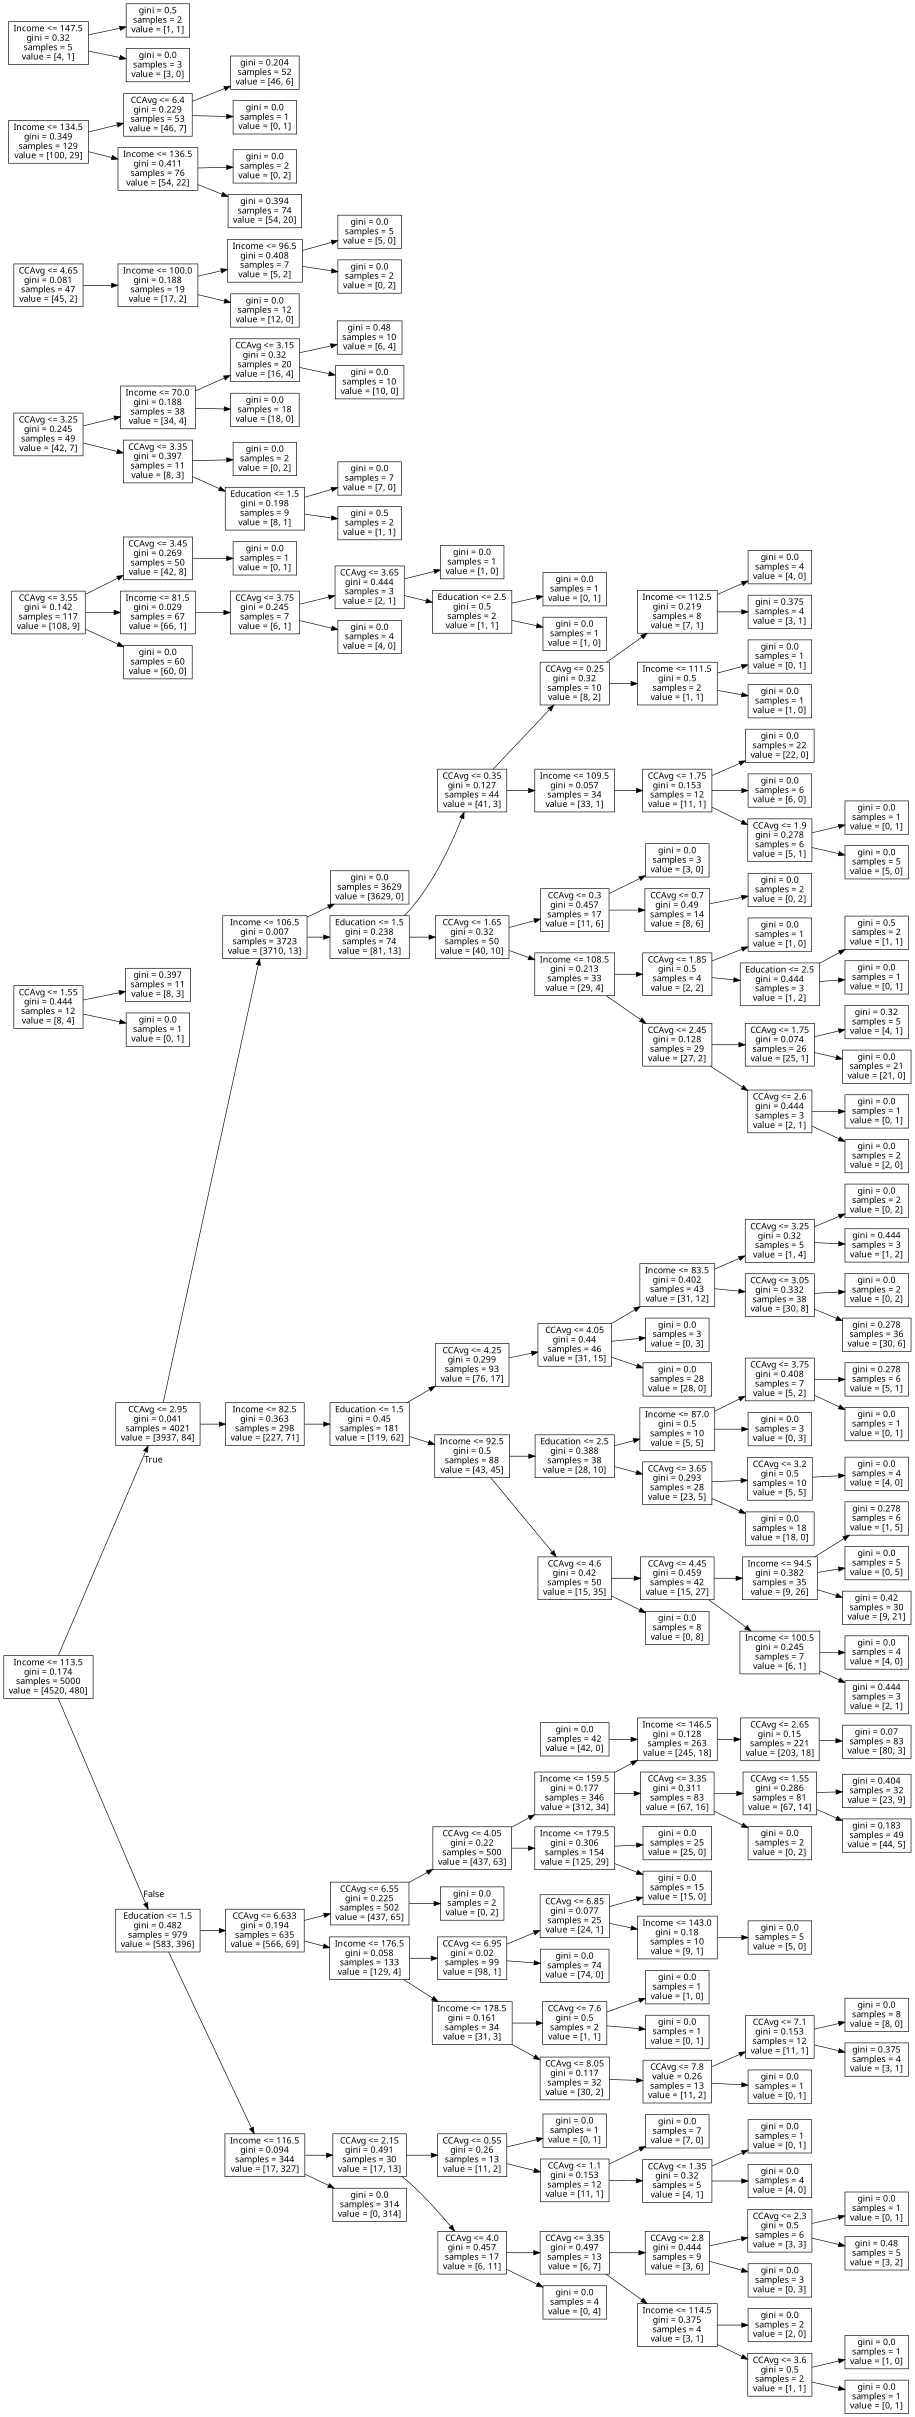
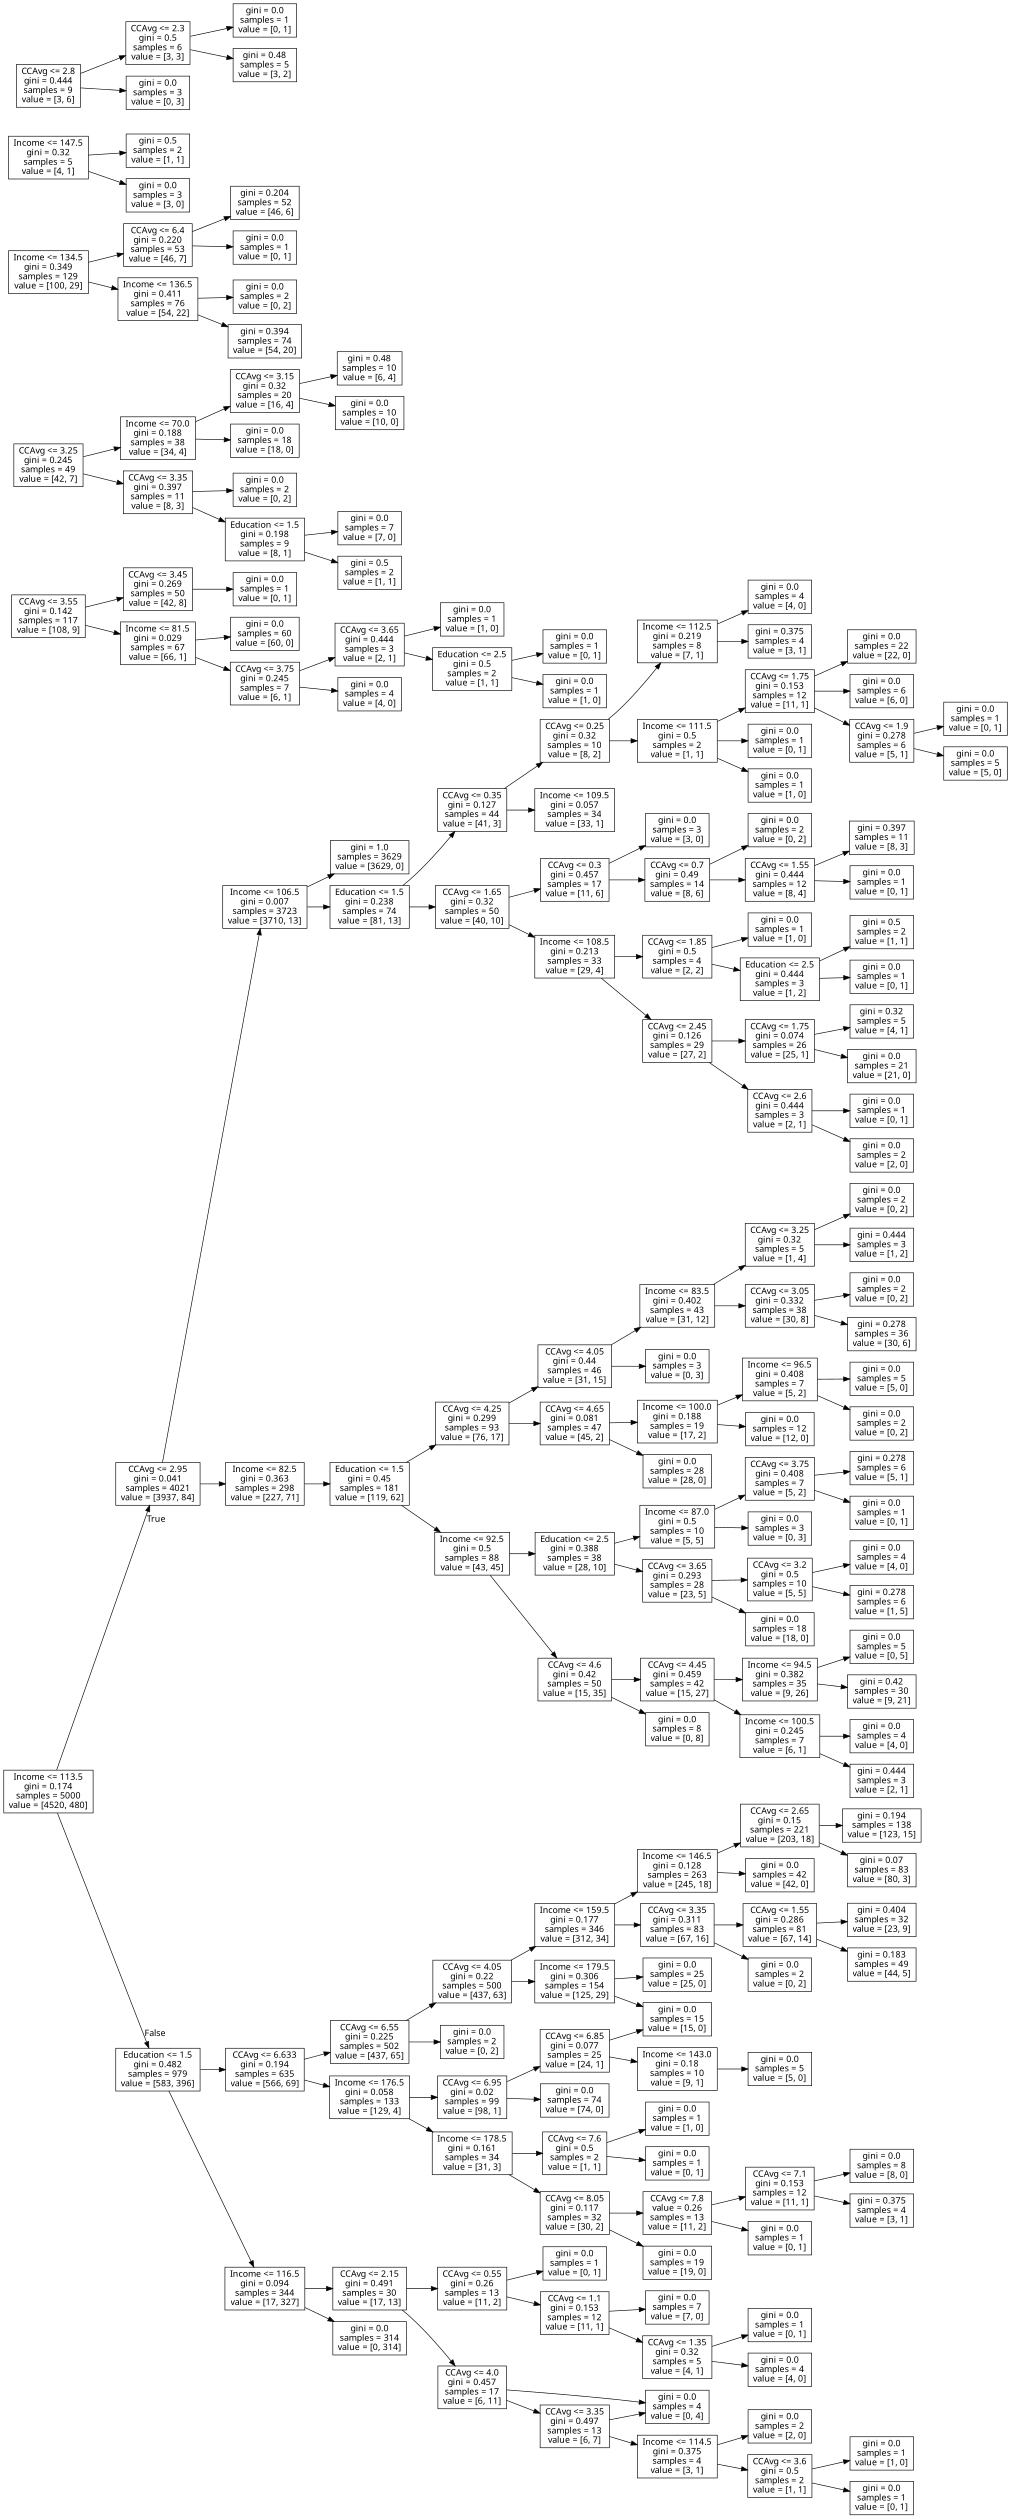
node "CCAvg <= 6.4 gini = 0.229 samples = 53 value = [46, 7]": label "CCAvg <= 6.4 gini = 0.229 samples = 53 value = [46, 7]" -> "CCAvg <= 6.4 gini = 0.220 samples = 53 value = [46, 7]"
edge "CCAvg <= 3.55 gini = 0.142 samples = 117 value = [108, 9]" -> "gini = 0.0 samples = 60 value = [60, 0]": now "Income <= 81.5 gini = 0.029 samples = 67 value = [66, 1]" -> "gini = 0.0 samples = 60 value = [60, 0]"
edge "Income <= 109.5 gini = 0.057 samples = 34 value = [33, 1]" -> "CCAvg <= 1.75 gini = 0.153 samples = 12 value = [11, 1]": now "Income <= 111.5 gini = 0.5 samples = 2 value = [1, 1]" -> "CCAvg <= 1.75 gini = 0.153 samples = 12 value = [11, 1]"
edge "CCAvg <= 0.7 gini = 0.49 samples = 14 value = [8, 6]" -> "CCAvg <= 1.55 gini = 0.444 samples = 12 value = [8, 4]": added
node "gini = 0.0 samples = 3629 value = [3629, 0]": label "gini = 0.0 samples = 3629 value = [3629, 0]" -> "gini = 1.0 samples = 3629 value = [3629, 0]"
node "CCAvg <= 2.45 gini = 0.128 samples = 29 value = [27, 2]": label "CCAvg <= 2.45 gini = 0.128 samples = 29 value = [27, 2]" -> "CCAvg <= 2.45 gini = 0.126 samples = 29 value = [27, 2]"
edge "CCAvg <= 4.05 gini = 0.44 samples = 46 value = [31, 15]" -> "gini = 0.0 samples = 28 value = [28, 0]": now "CCAvg <= 4.65 gini = 0.081 samples = 47 value = [45, 2]" -> "gini = 0.0 samples = 28 value = [28, 0]"
edge "CCAvg <= 4.25 gini = 0.299 samples = 93 value = [76, 17]" -> "CCAvg <= 4.65 gini = 0.081 samples = 47 value = [45, 2]": added
edge "Income <= 94.5 gini = 0.382 samples = 35 value = [9, 26]" -> "gini = 0.278 samples = 6 value = [1, 5]": now "CCAvg <= 3.2 gini = 0.5 samples = 10 value = [5, 5]" -> "gini = 0.278 samples = 6 value = [1, 5]"
edge "gini = 0.0 samples = 42 value = [42, 0]" -> "Income <= 146.5 gini = 0.128 samples = 263 value = [245, 18]": reversed
node "gini = 0.194 samples = 138 value = [123, 15]": added
edge "CCAvg <= 3.35 gini = 0.497 samples = 13 value = [6, 7]" -> "CCAvg <= 2.8 gini = 0.444 samples = 9 value = [3, 6]": now "CCAvg <= 3.35 gini = 0.497 samples = 13 value = [6, 7]" -> "gini = 0.0 samples = 4 value = [0, 4]"
node "gini = 0.0 samples = 19 value = [19, 0]": added
